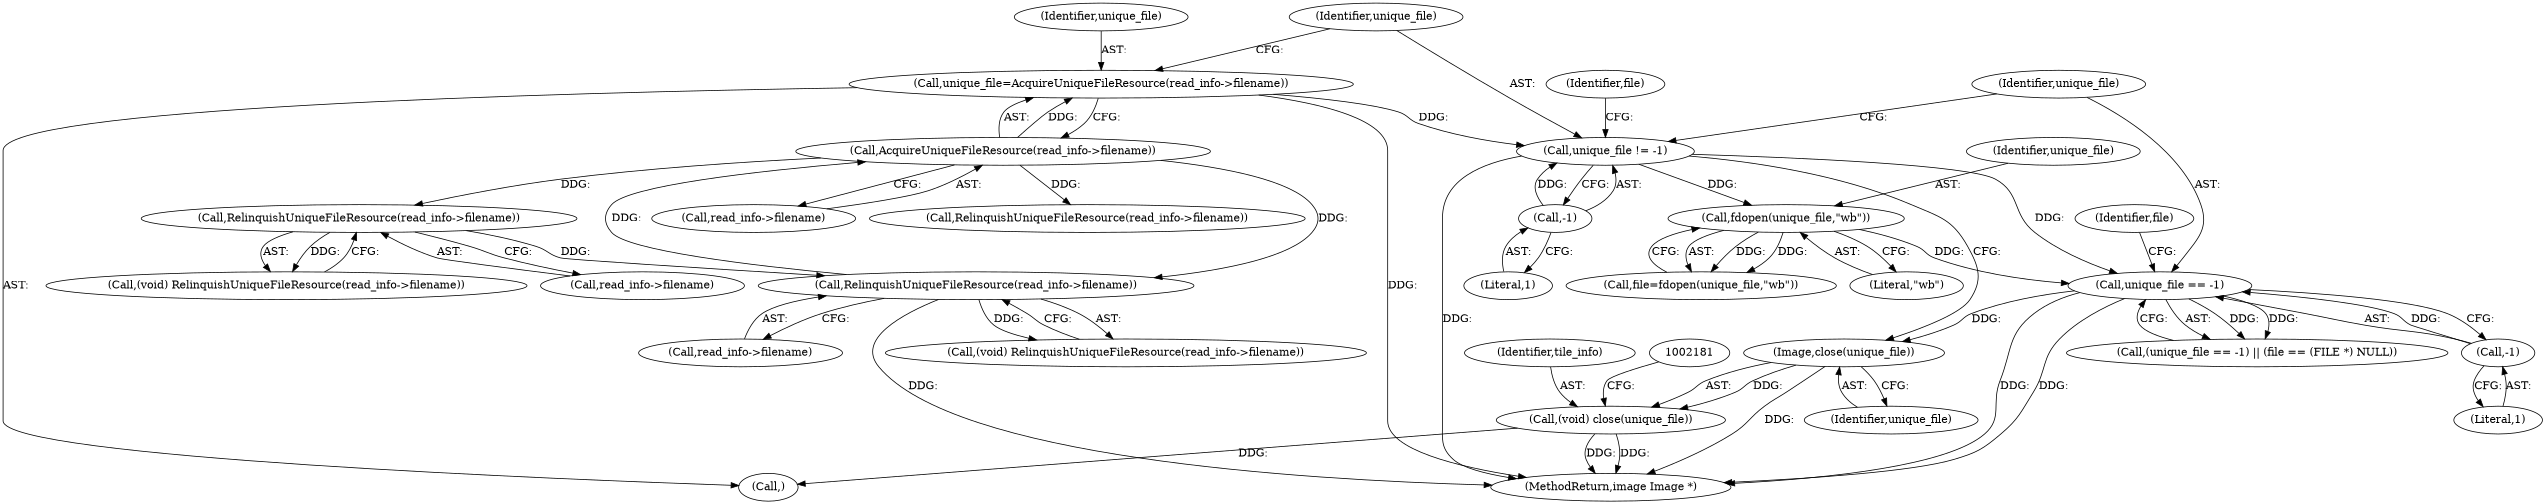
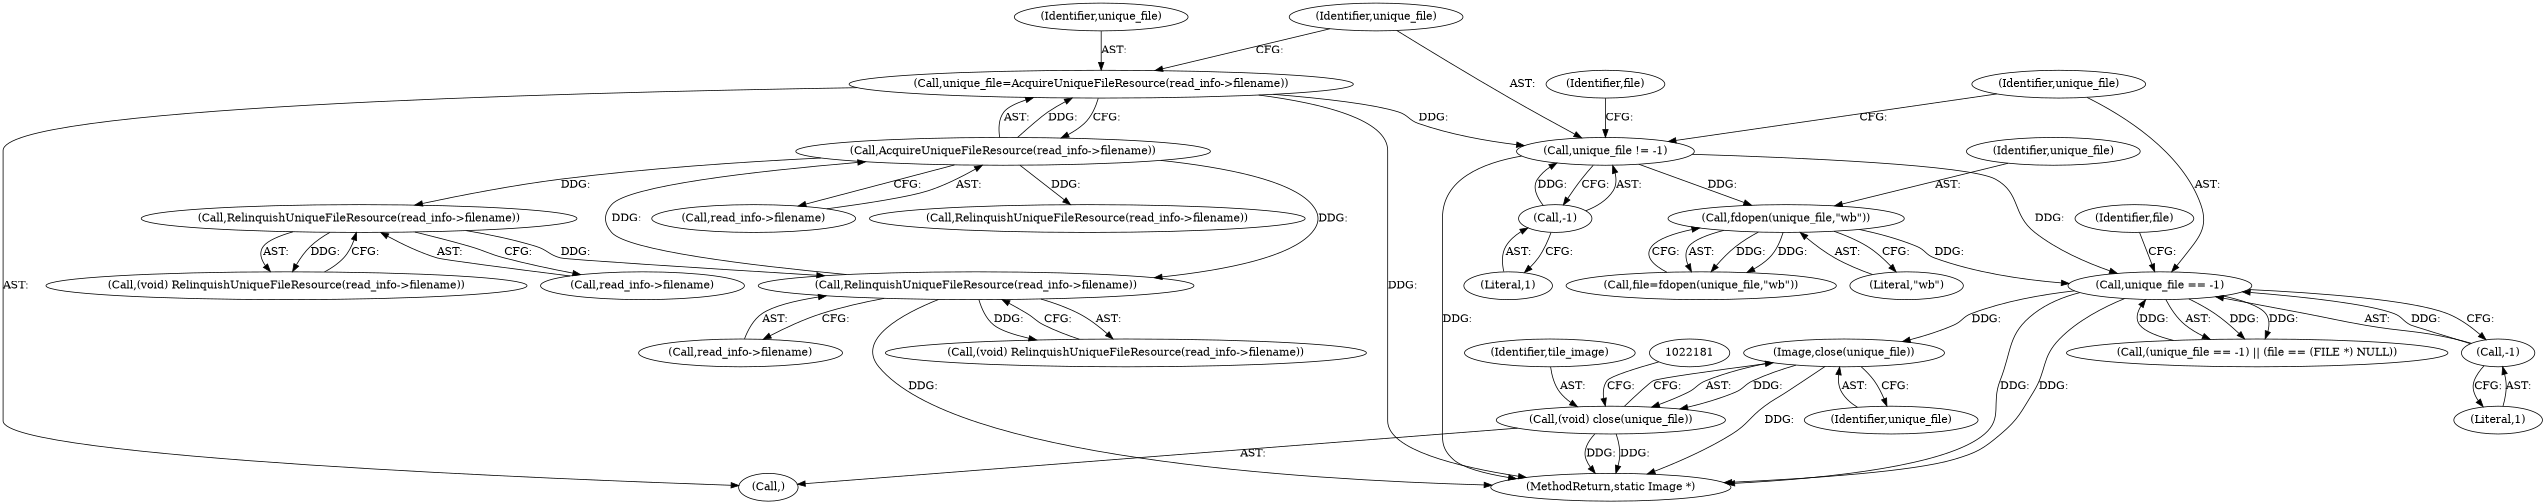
edge "(Call,unique_file != -1)" -> "(Image,close(unique_file))": now "(Call,(void) close(unique_file))" -> "(Image,close(unique_file))"
edge "(Call,(unique_file == -1) || (file == (FILE *) NULL))" -> "(Call,unique_file == -1)": label "CFG: " -> "DDG: "
node "(Identifier,tile_info)": label "(Identifier,tile_info)" -> "(Identifier,tile_image)"
node "1002181": label "1002181" -> "1022181"
edge "(Call,(void) close(unique_file))" -> "(Call,)": label "DDG: " -> "AST: "
node "(MethodReturn,image Image *)": label "(MethodReturn,image Image *)" -> "(MethodReturn,static Image *)"
